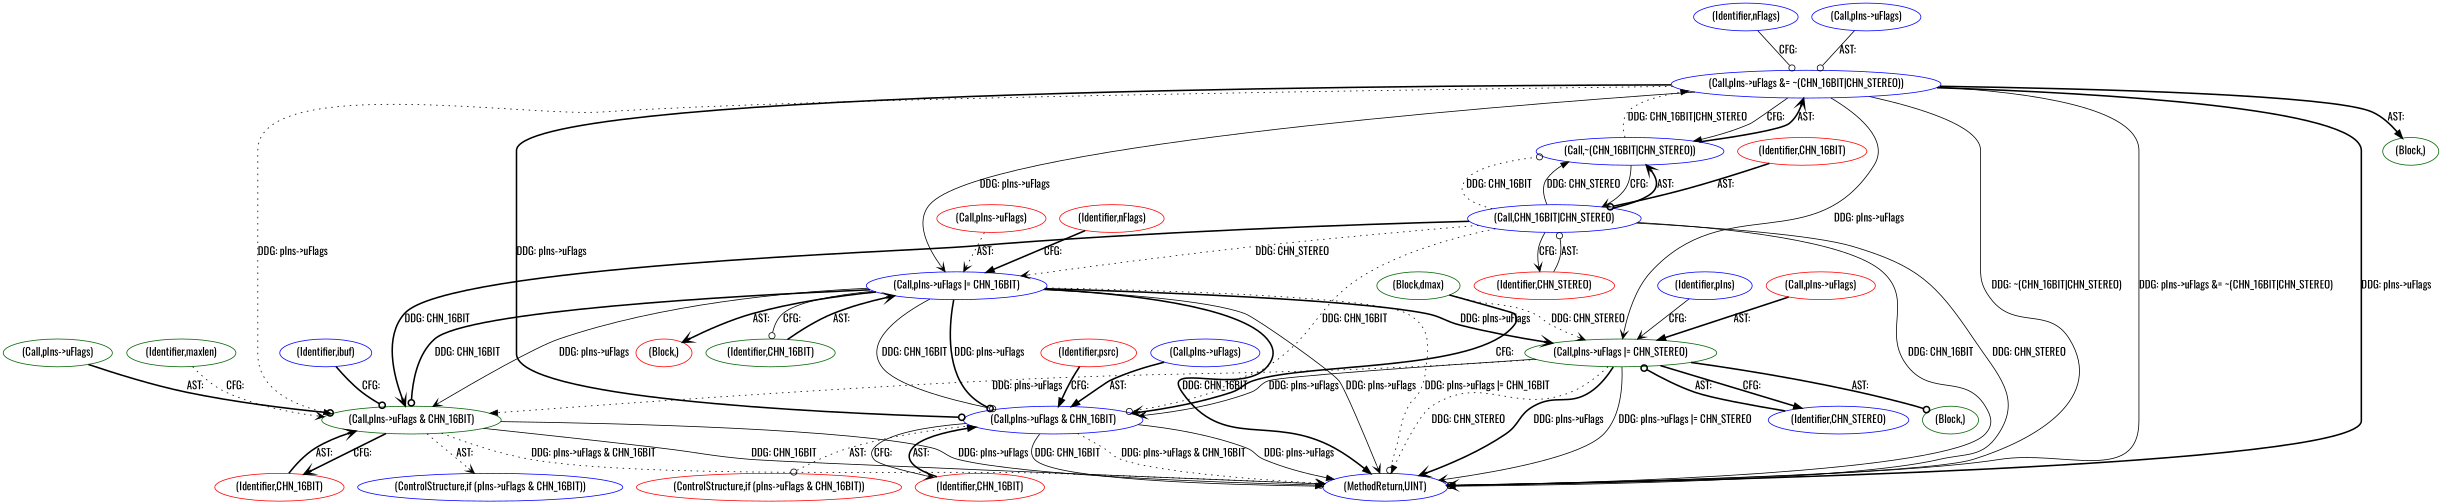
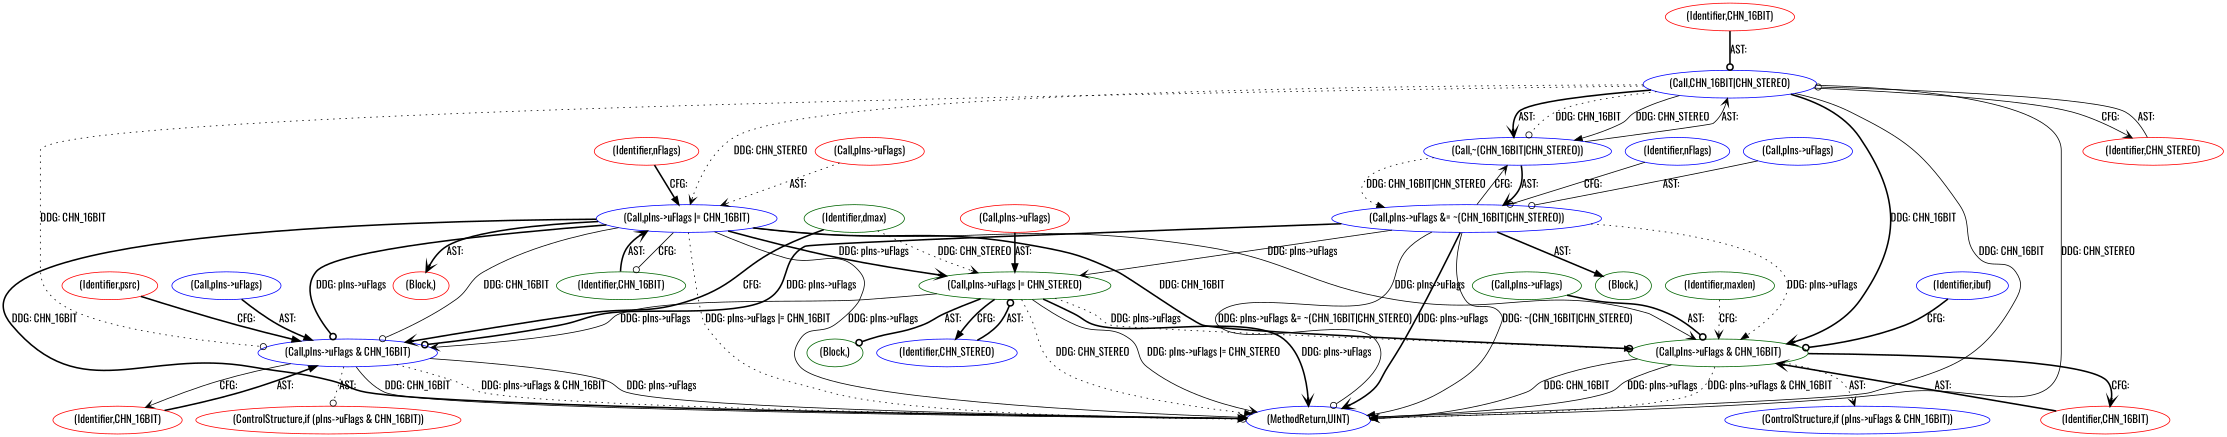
edge "(Call,pIns->uFlags &= ~(CHN_16BIT|CHN_STEREO))" -> "(Call,~(CHN_16BIT|CHN_STEREO))": arrowhead normal -> vee
edge "(Call,pIns->uFlags &= ~(CHN_16BIT|CHN_STEREO))" -> "(Call,pIns->uFlags |= CHN_16BIT)": removed, label "DDG: pIns->uFlags"
edge "(Call,~(CHN_16BIT|CHN_STEREO))" -> "(Call,CHN_16BIT|CHN_STEREO)": label "CFG: " -> "AST: "
node "(Block,dmax)": label "(Block,dmax)" -> "(Identifier,dmax)"
node "(Identifier,pIns)": removed
